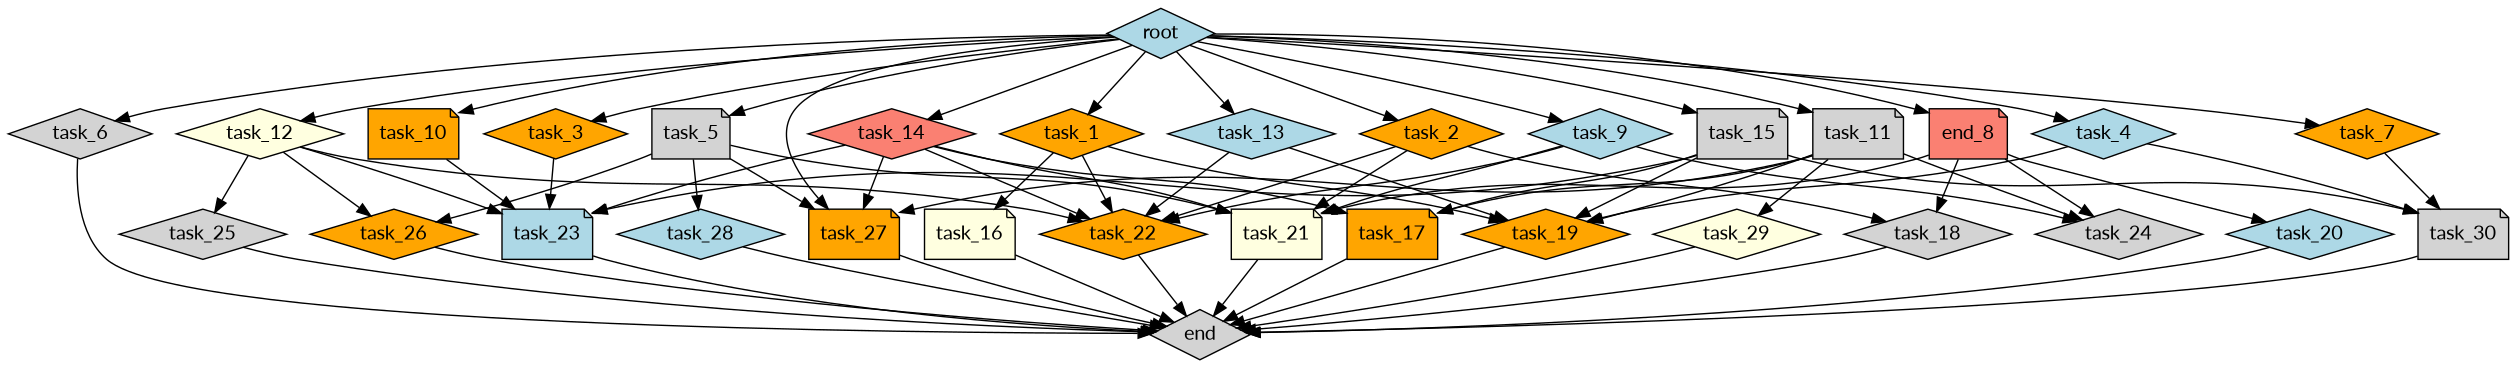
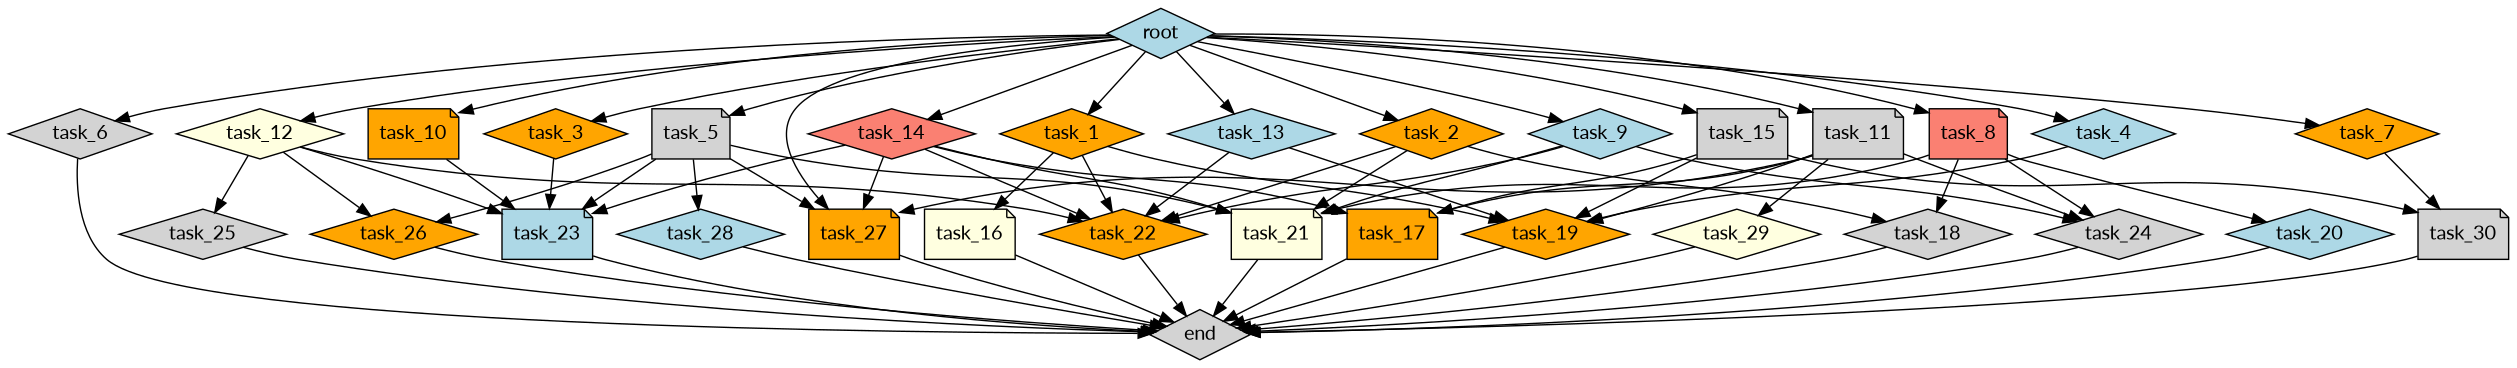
node "end_8": label "end_8" -> "task_8"
edge "task_4" -> "task_30": removed
edge "task_15" -> "task_23": now "task_5" -> "task_23"
edge "task_24" -> "end": added
